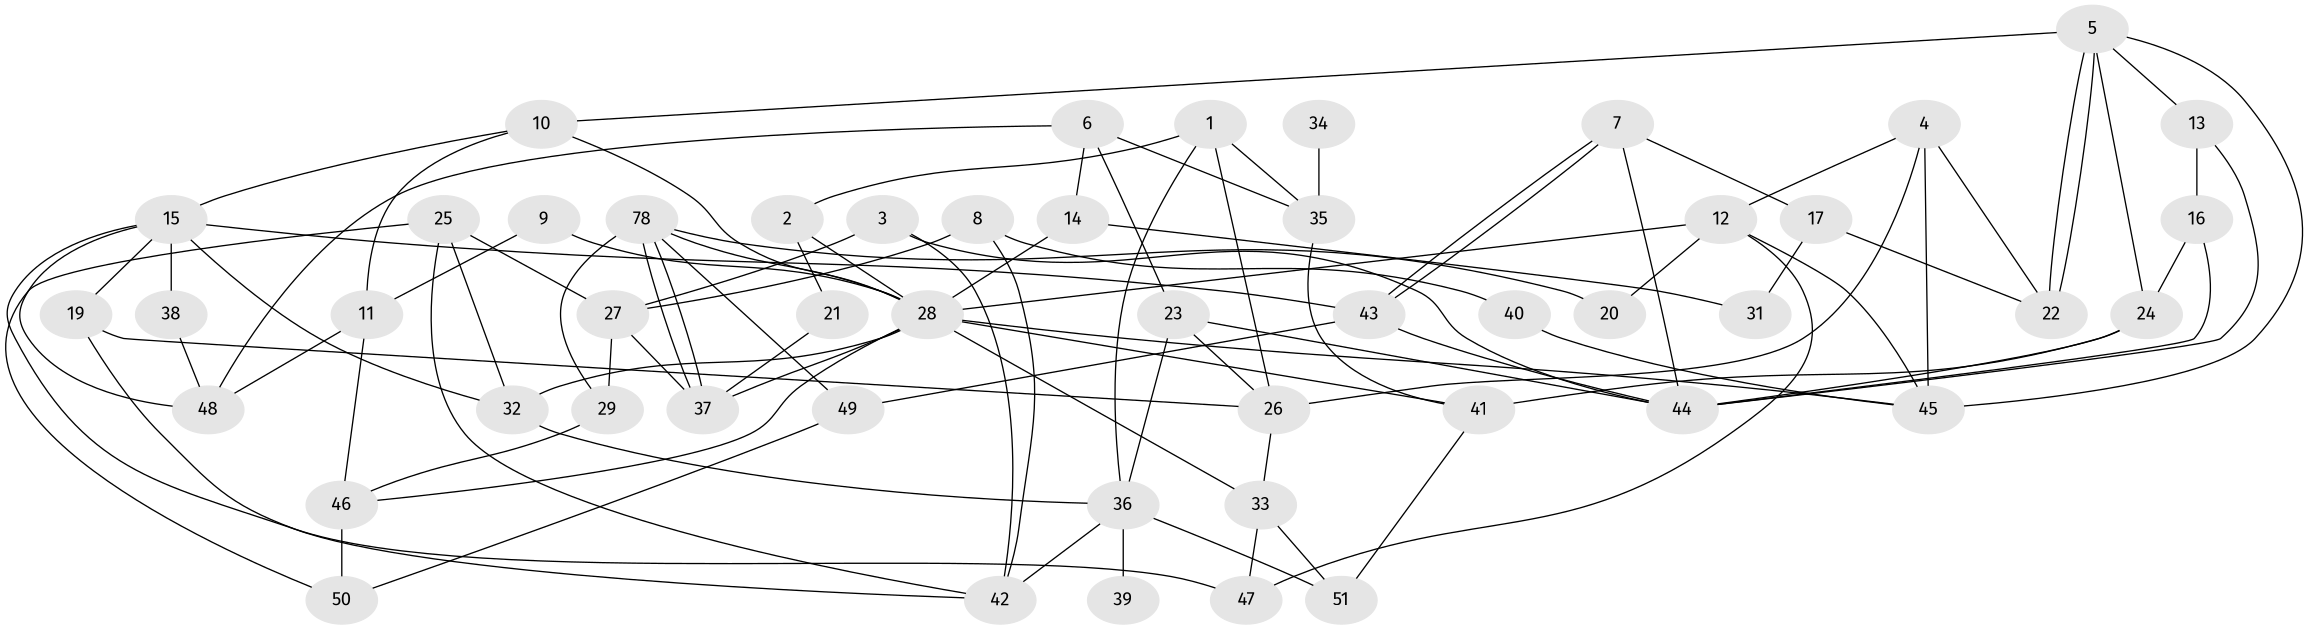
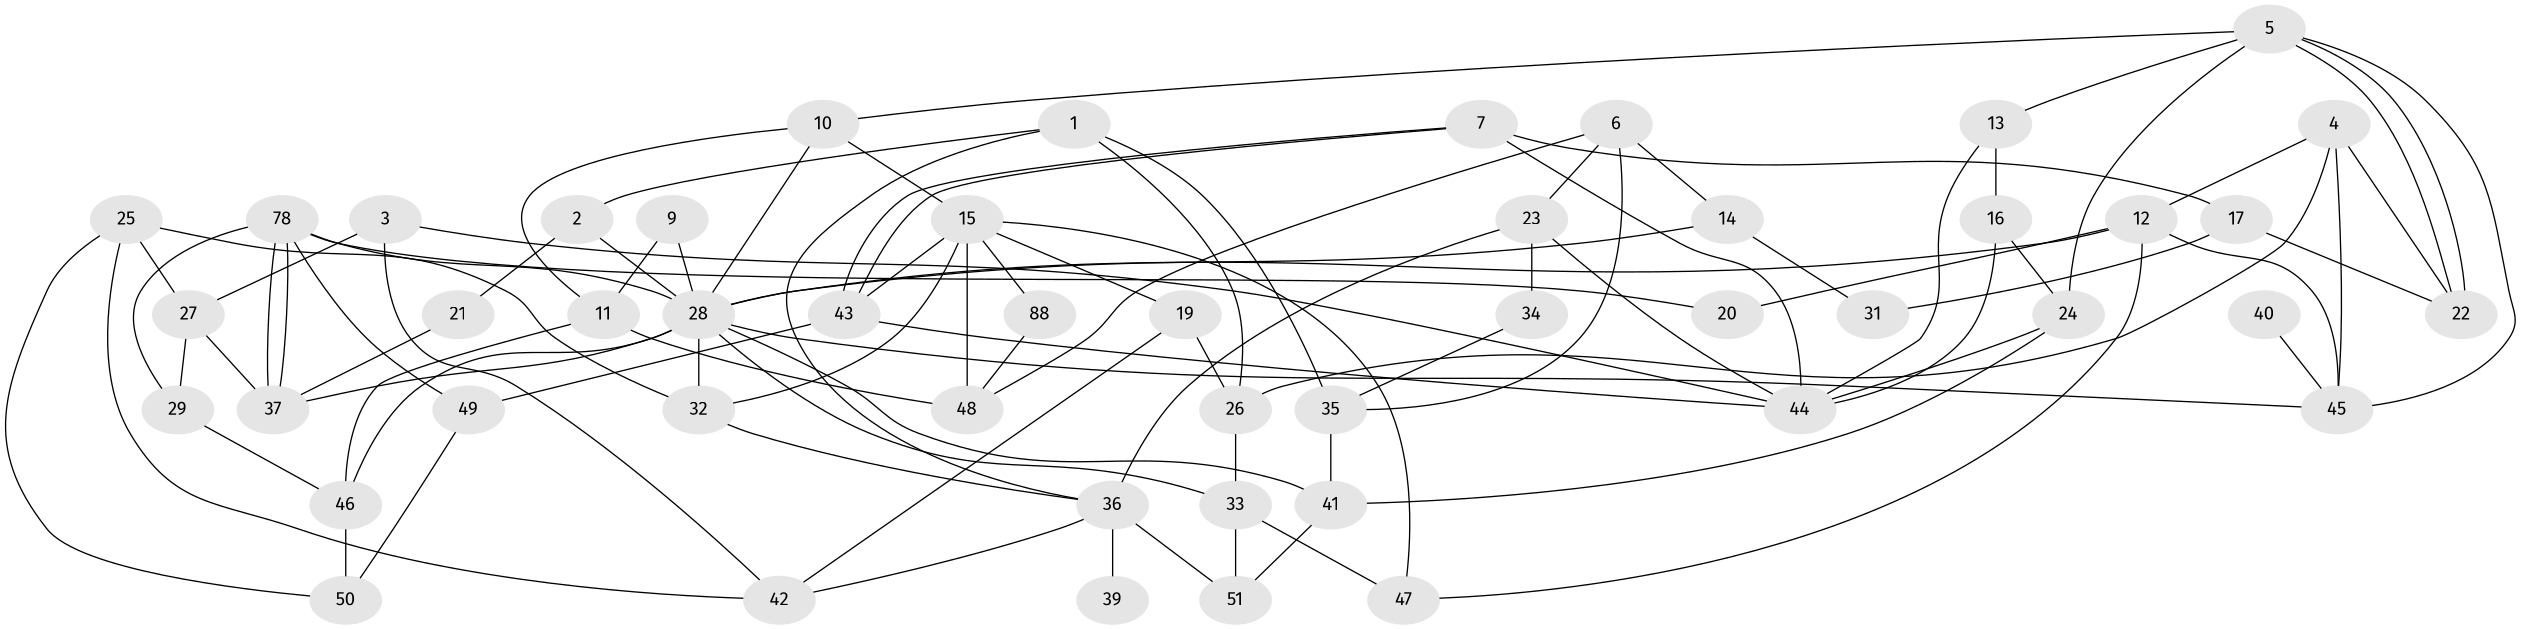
node "8": removed
node "38": label "38" -> "88"
edge "23" -- "26": now "23" -- "34"
